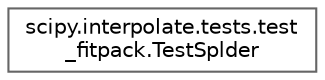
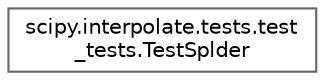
node "scipy.interpolate.tests.test _fitpack.TestSplder": label "scipy.interpolate.tests.test _fitpack.TestSplder" -> "scipy.interpolate.tests.test _tests.TestSplder"
